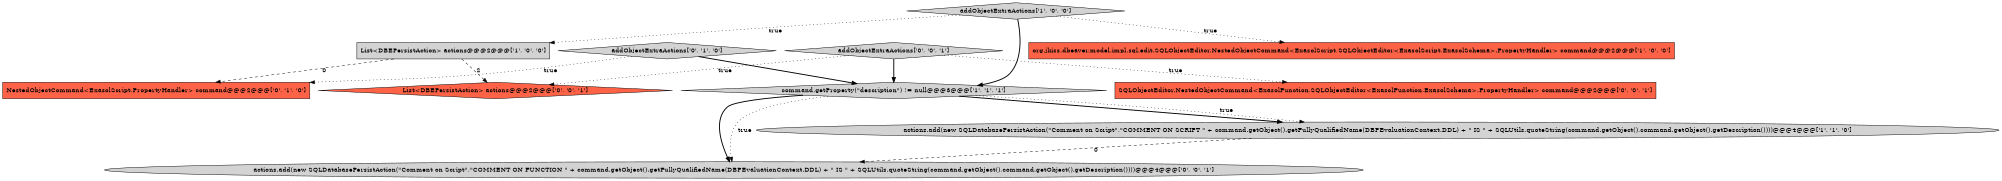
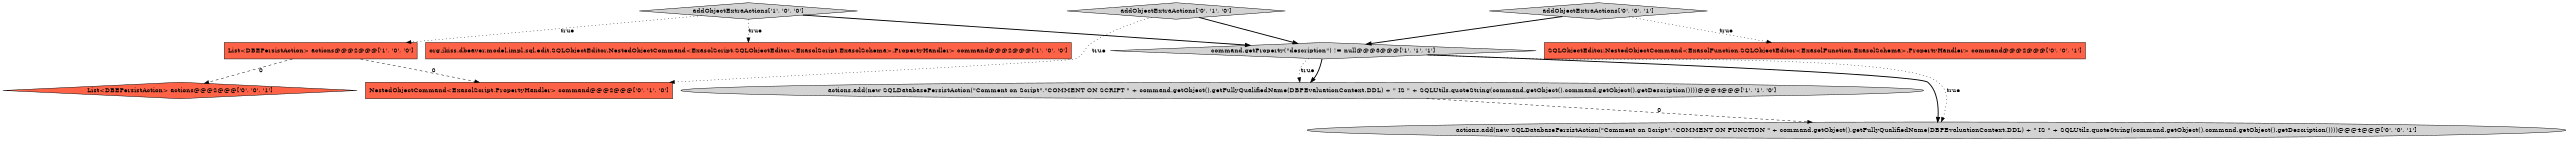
node "List<DBEPersistAction> actions@@@2@@@['1', '0', '0']": fillcolor lightgray -> tomato
edge "addObjectExtraActions['0', '0', '1']" -> "List<DBEPersistAction> actions@@@2@@@['0', '0', '1']": removed, label "true"
edge "List<DBEPersistAction> actions@@@2@@@['1', '0', '0']" -> "List<DBEPersistAction> actions@@@2@@@['0', '0', '1']": label "2" -> "0"
